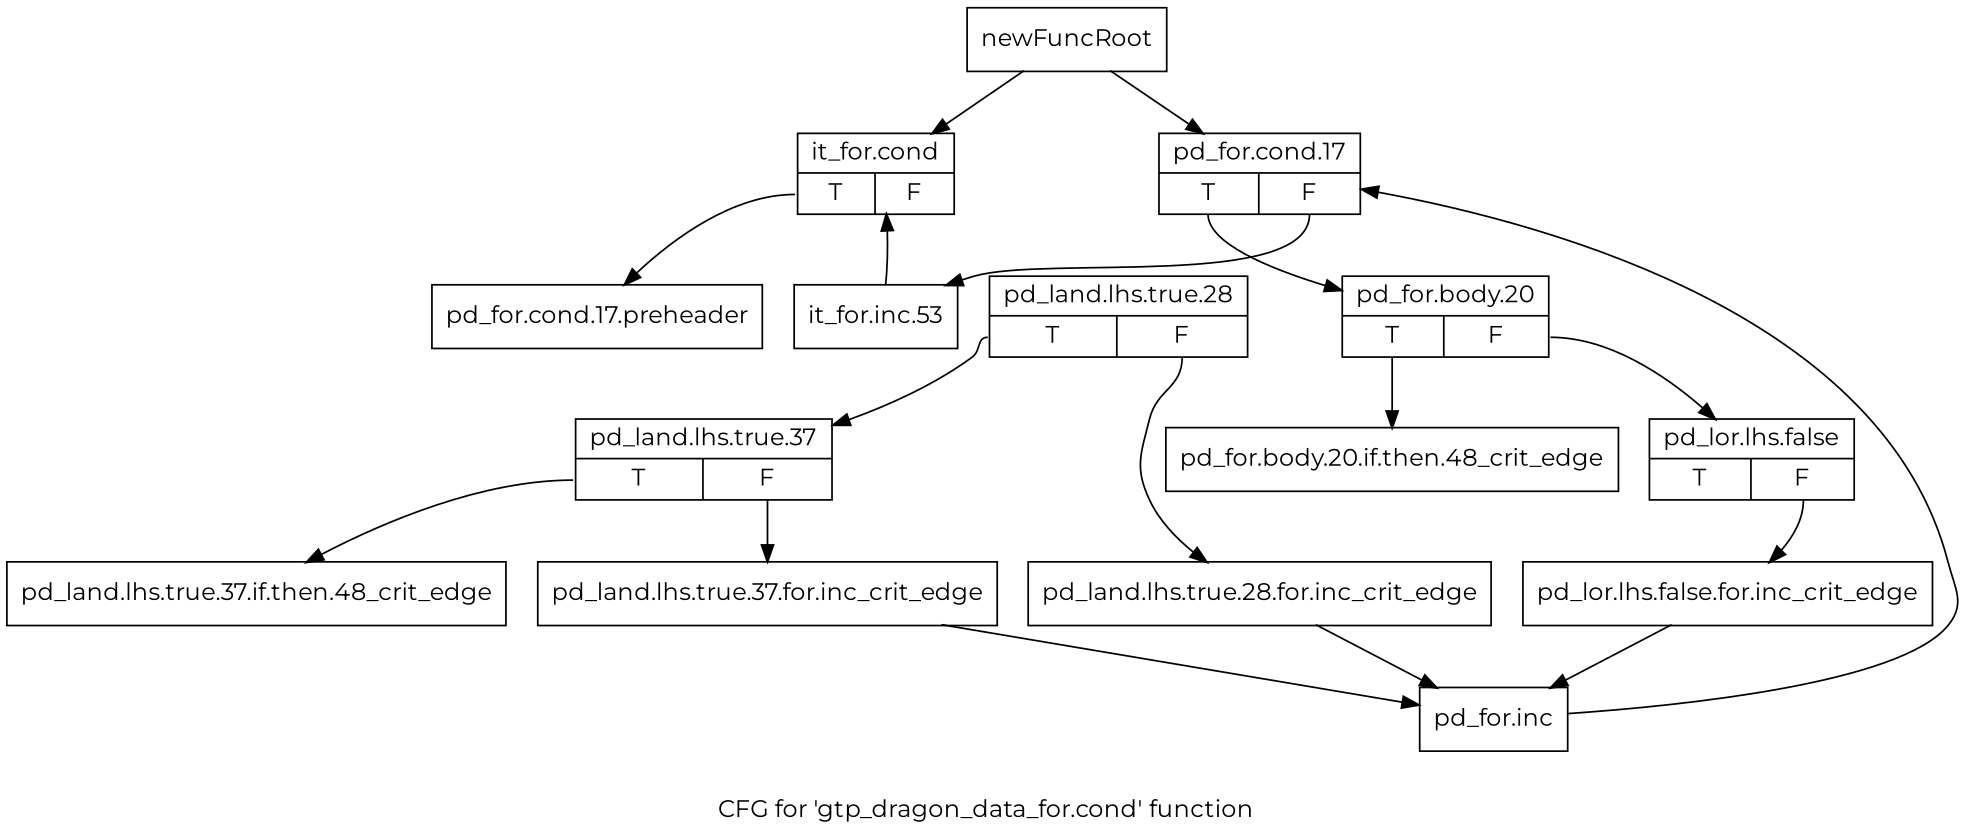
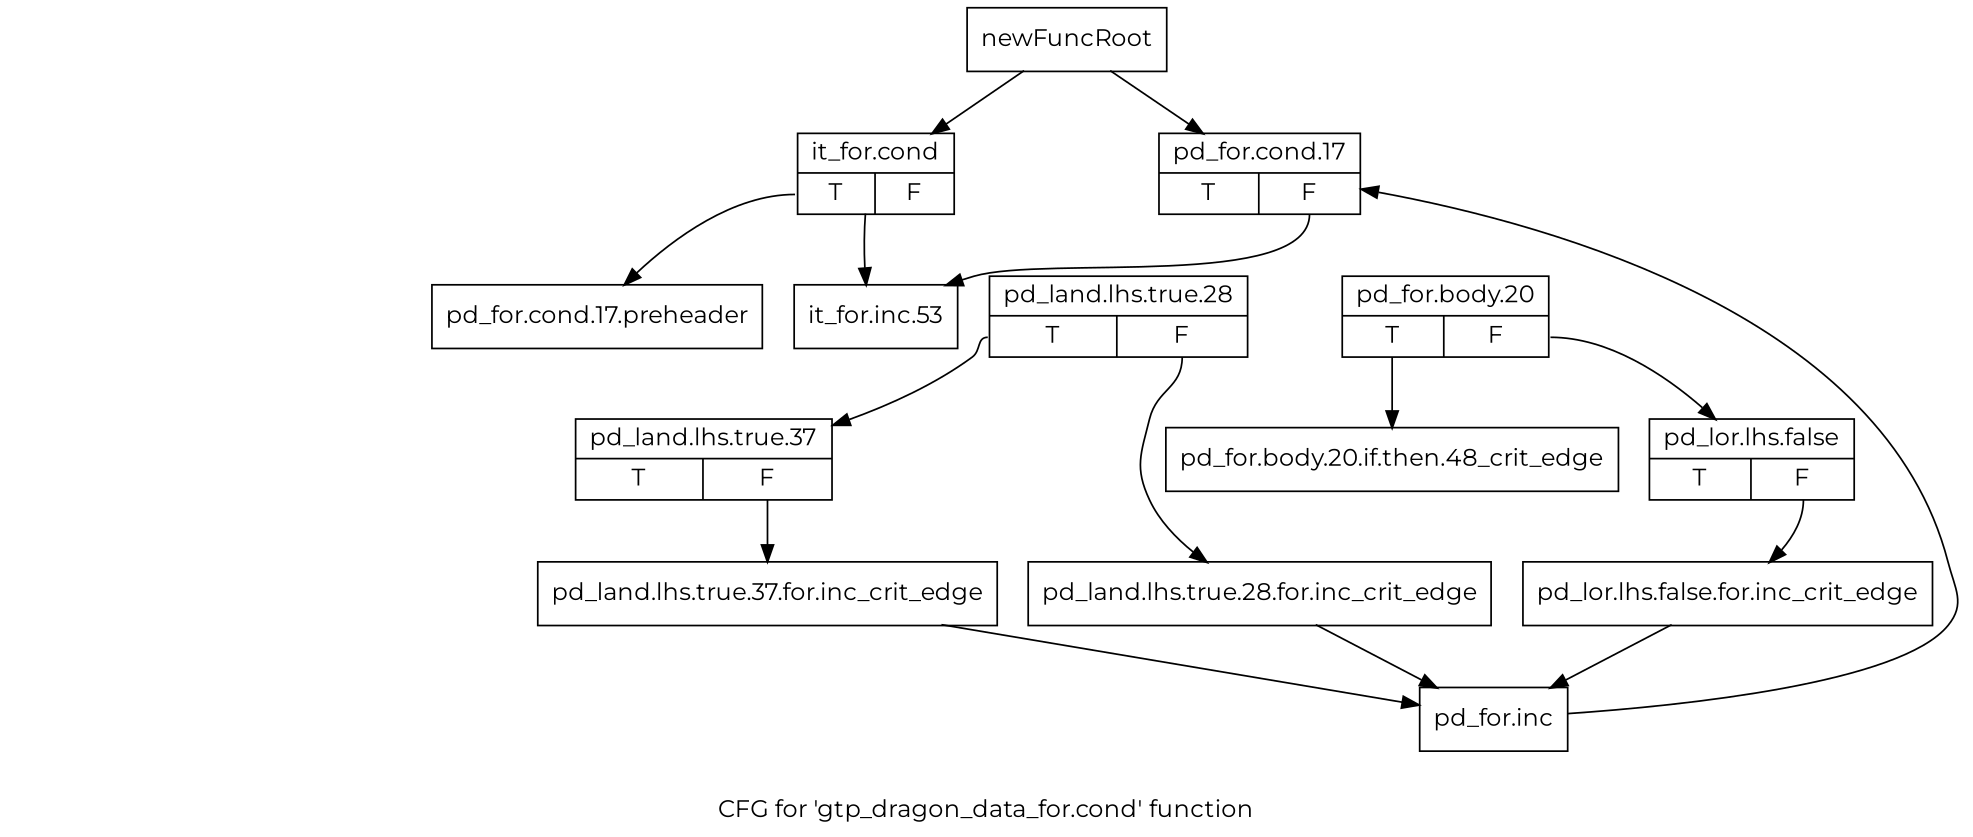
edge "it_for.inc.53" -> "it_for.cond": reversed
edge "pd_for.cond.17" -> "pd_for.body.20": removed
node "pd_land.lhs.true.37.if.then.48_crit_edge": removed
